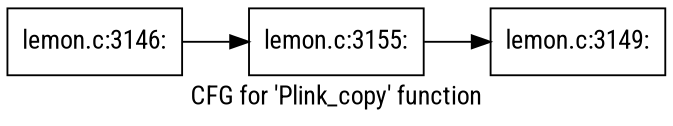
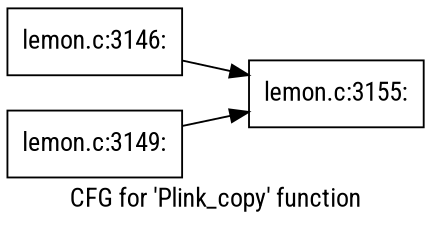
edge "lemon.c:3155:" -> "lemon.c:3149:": reversed
